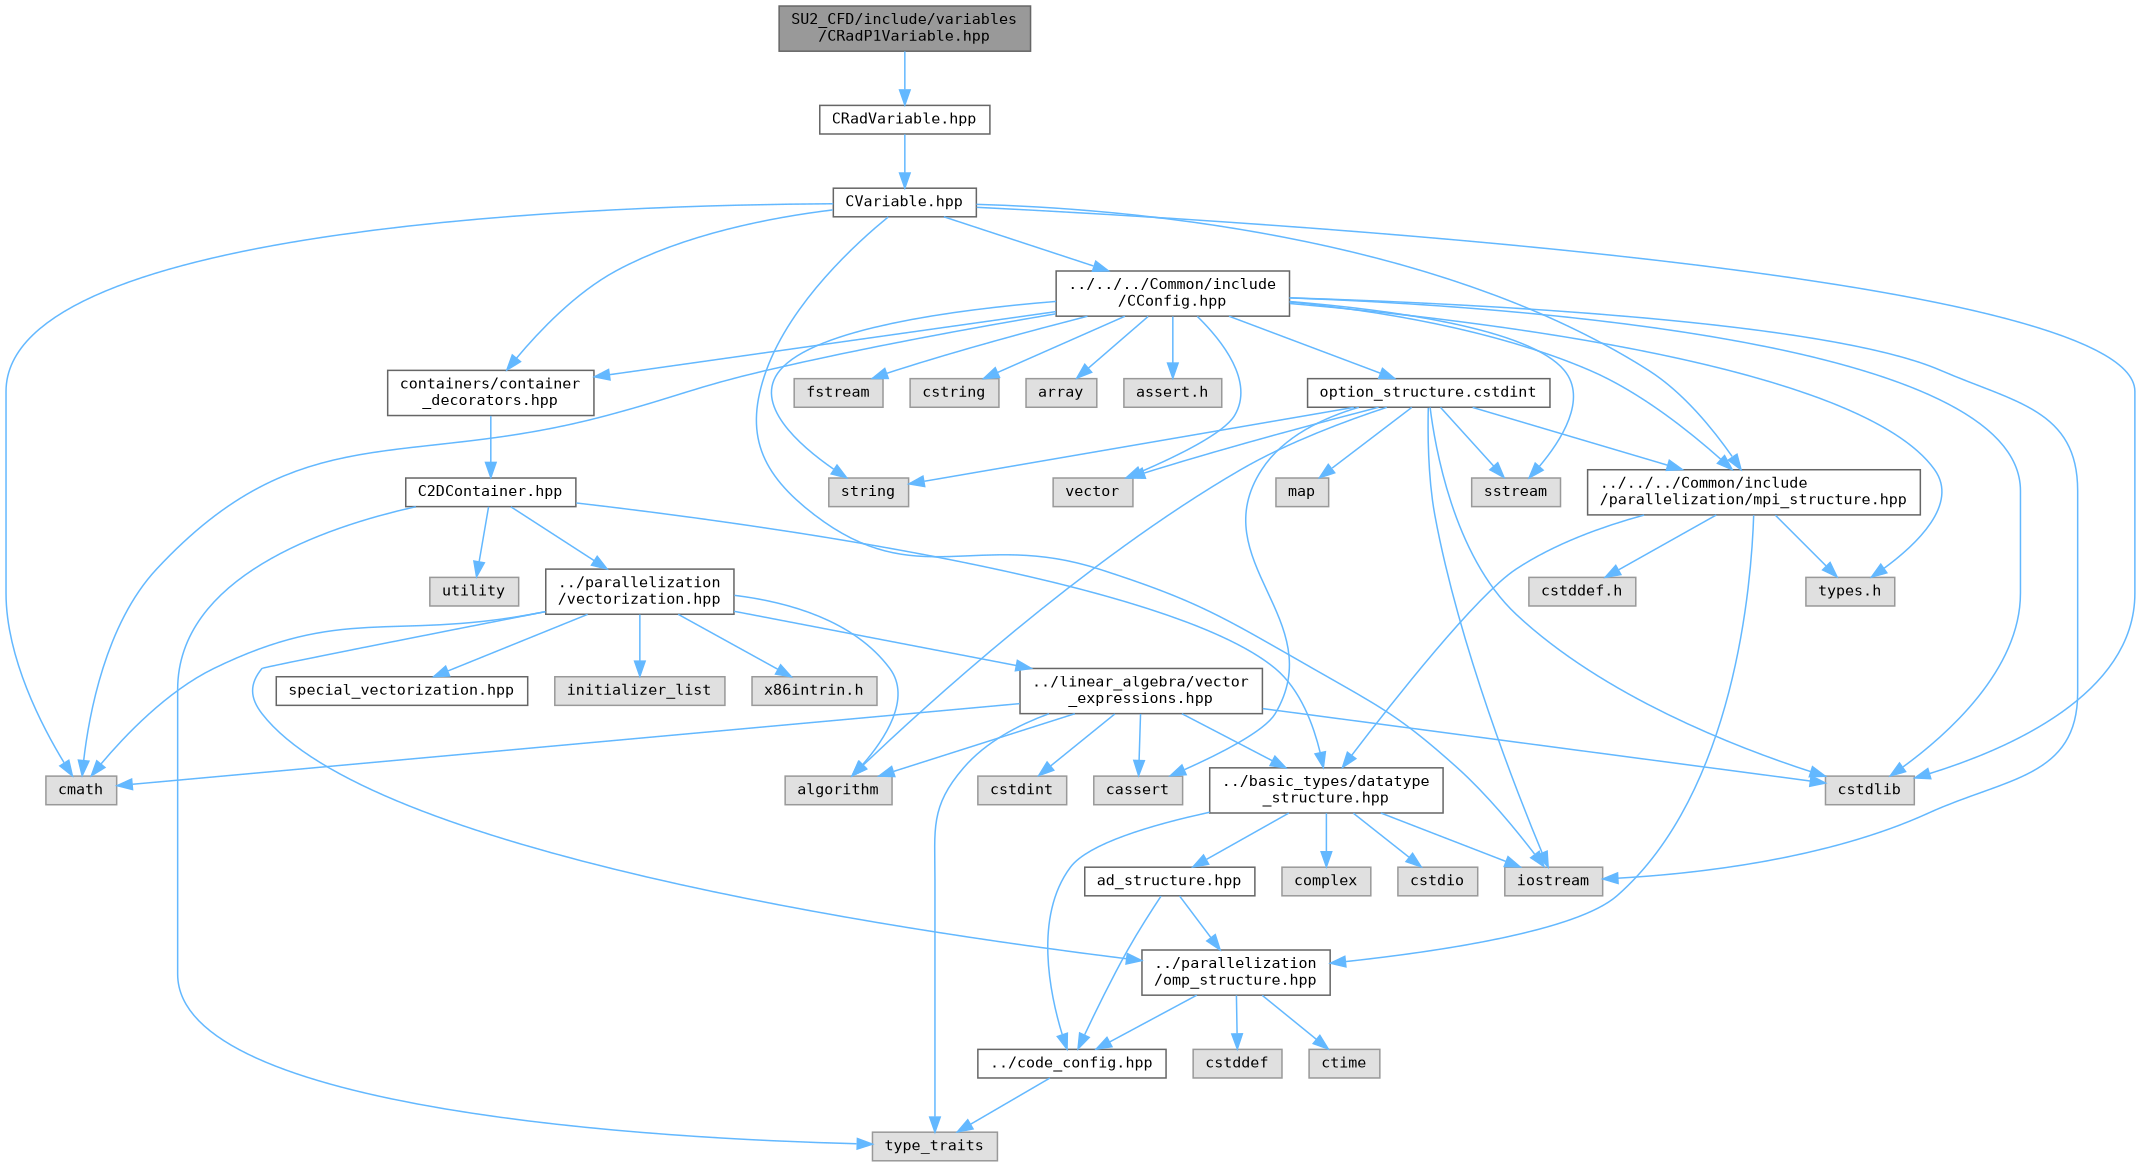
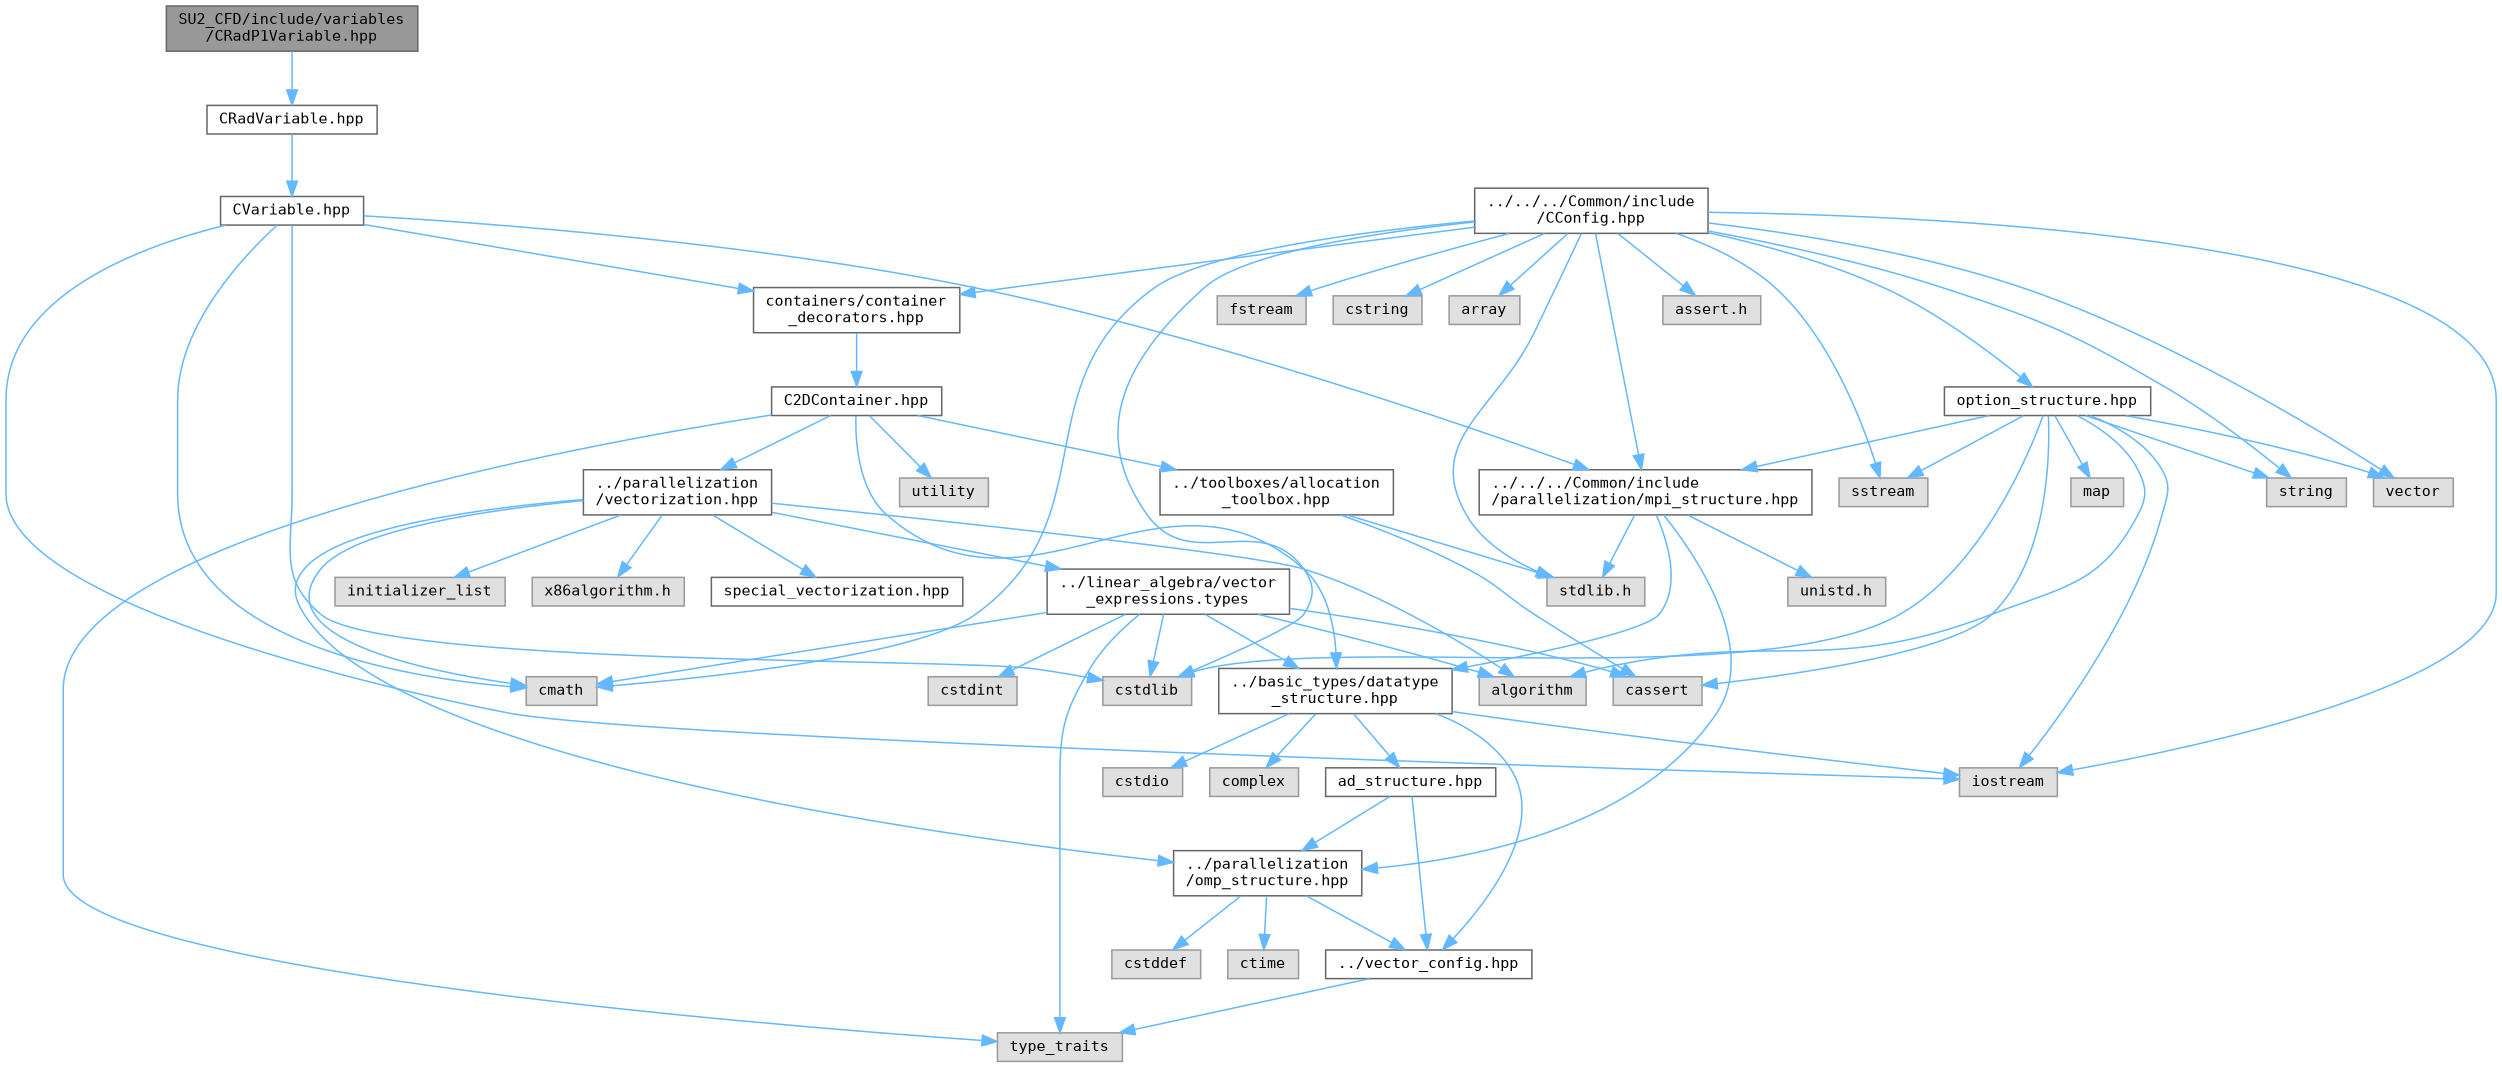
edge "CVariable.hpp" -> "../../../Common/include /CConfig.hpp": removed
node "option_structure.cstdint": label "option_structure.cstdint" -> "option_structure.hpp"
node "../toolboxes/allocation _toolbox.hpp": added
node "cstddef.h": label "cstddef.h" -> "unistd.h"
node "types.h": label "types.h" -> "stdlib.h"
node "x86intrin.h": label "x86intrin.h" -> "x86algorithm.h"
node "../linear_algebra/vector _expressions.hpp": label "../linear_algebra/vector _expressions.hpp" -> "../linear_algebra/vector _expressions.types"
node "../code_config.hpp": label "../code_config.hpp" -> "../vector_config.hpp"
